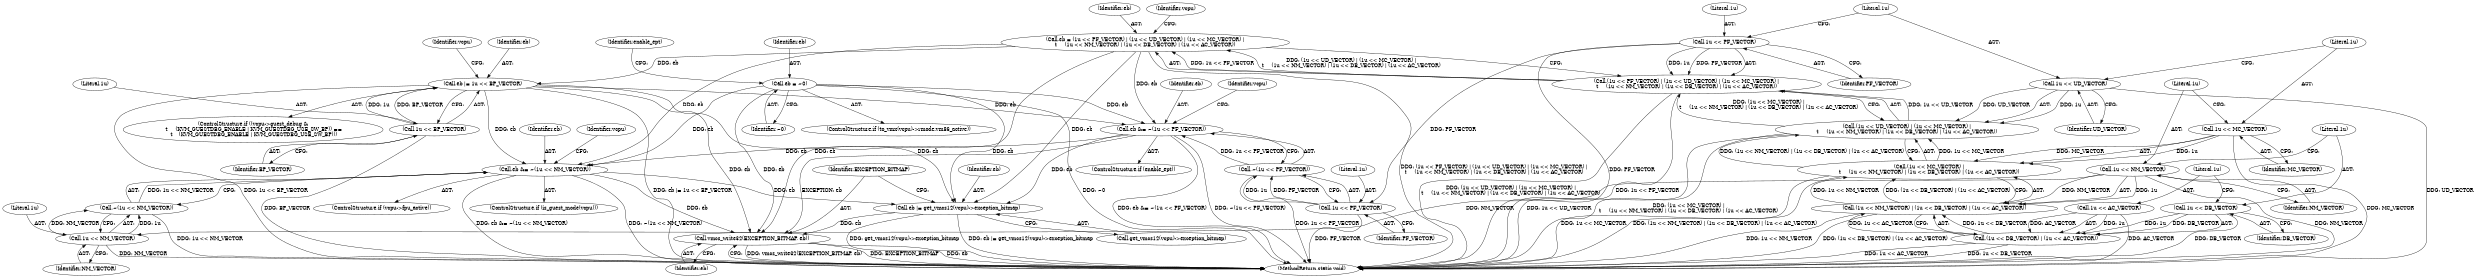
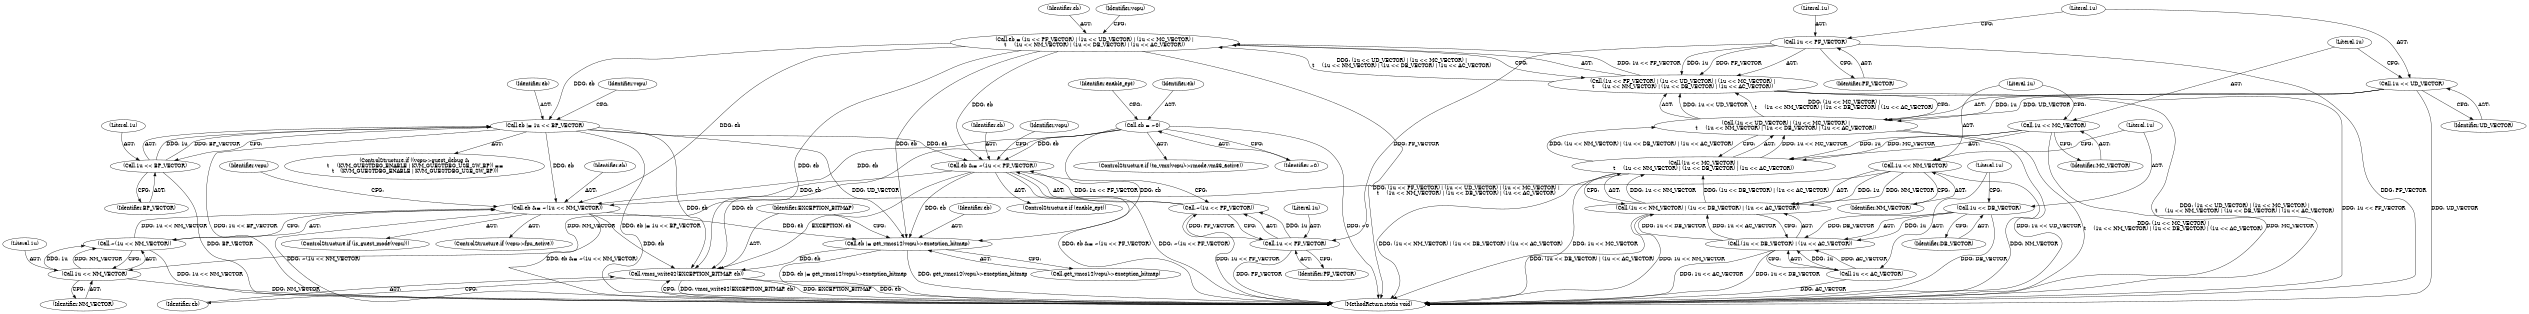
edge "(Call,eb |= 1u << BP_VECTOR)" -> "(Call,eb |= get_vmcs12(vcpu)->exception_bitmap)": label "DDG: eb" -> "DDG: UD_VECTOR"
edge "(Call,(1u << DB_VECTOR) | (1u << AC_VECTOR))" -> "(Call,1u << AC_VECTOR)": added, label "CFG:"
